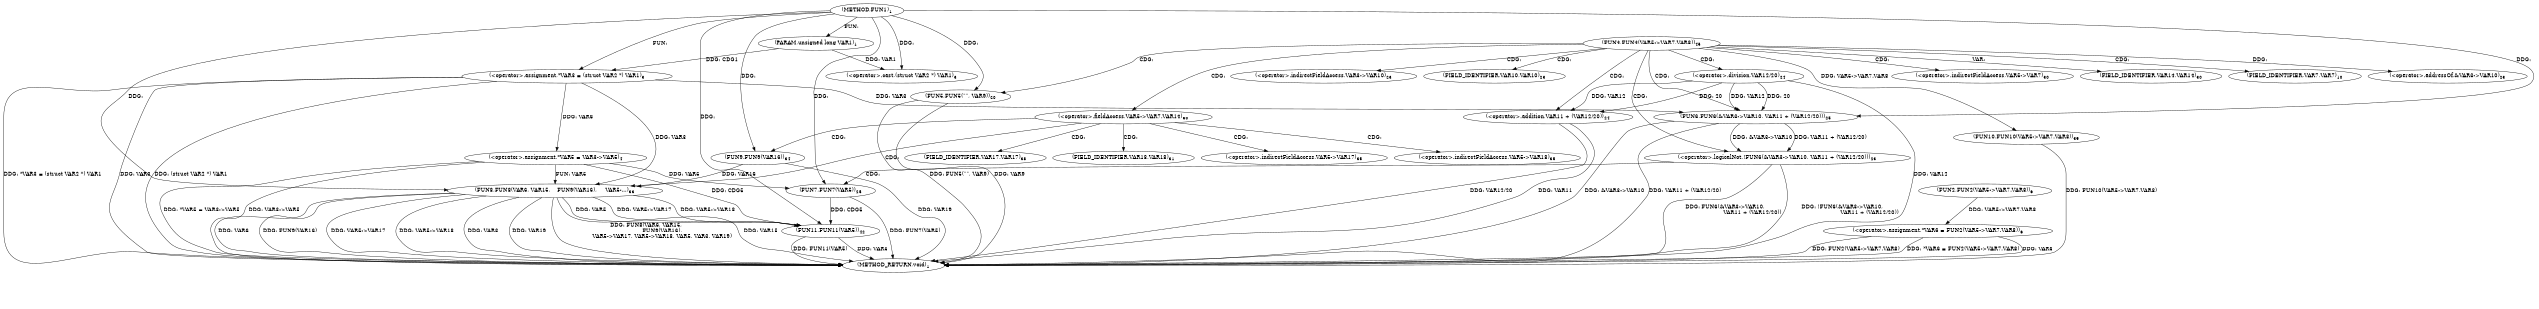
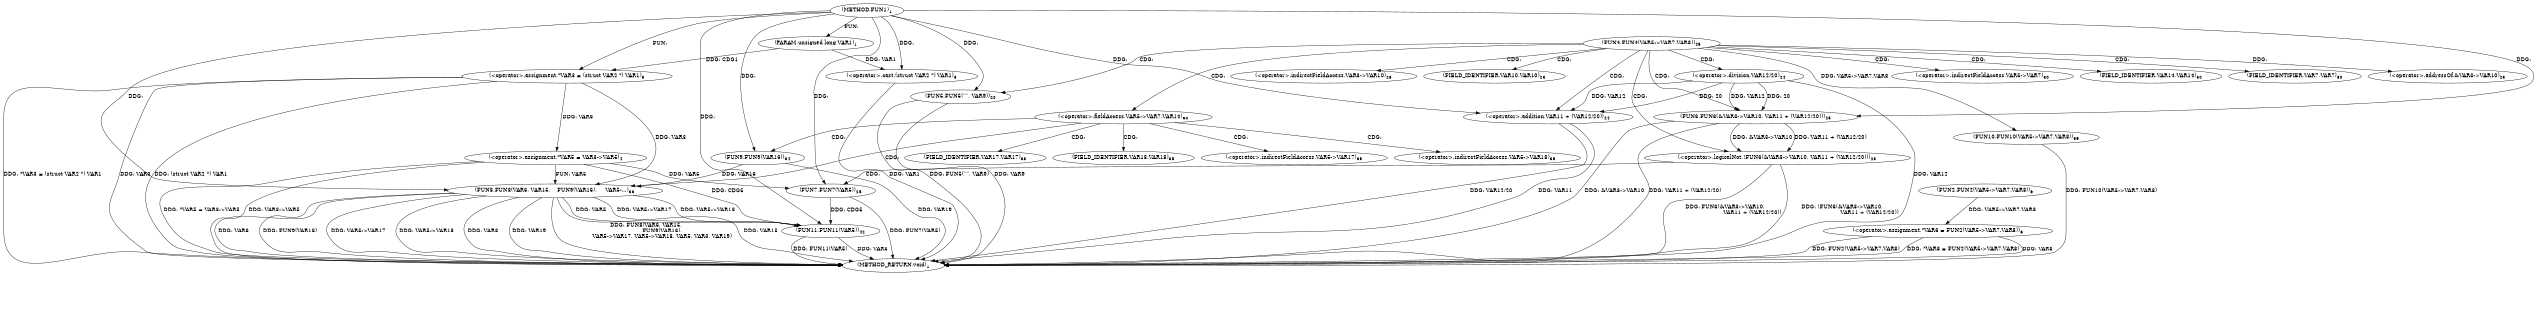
edge "(FUN4,FUN4(VAR5->VAR7.VAR8))" -> "(FIELD_IDENTIFIER,VAR14,VAR14)": label "VAR: " -> "CDG: "
edge "(METHOD,FUN1)" -> "(<operator>.addition,VAR11 + (VAR12/20))": added, label "DDG:"
node "(FIELD_IDENTIFIER,VAR7,VAR7)": text "10" -> "30"
edge "(<operator>.assignment,*VAR3 = (struct VAR2 *) VAR1)" -> "(FUN6,FUN6(&VAR3->VAR10, VAR11 + (VAR12/20)))": removed, label "DDG: VAR3"
node "(FIELD_IDENTIFIER,VAR18,VAR18)": text "31" -> "35"
edge "(<operator>.cast,(struct VAR2 *) VAR1)" -> "(METHOD_RETURN,void)": added, label "DDG: VAR1"
